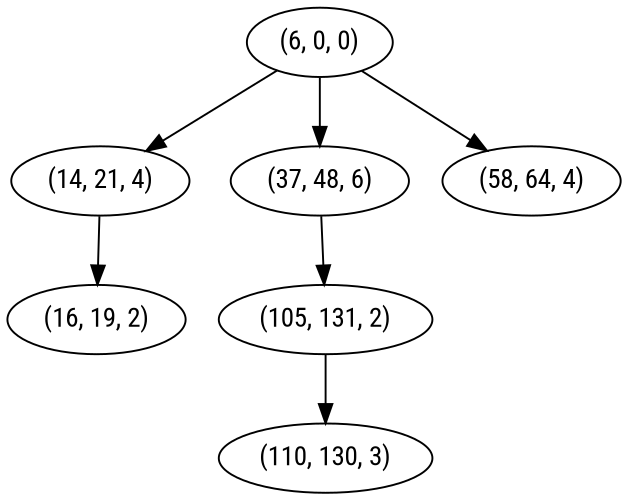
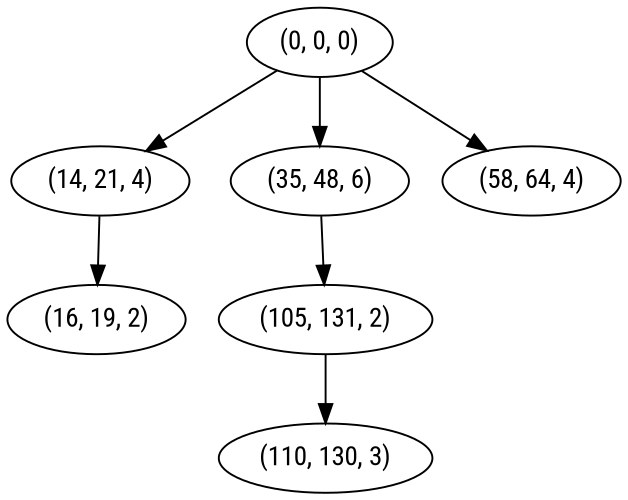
node "(6, 0, 0)": label "(6, 0, 0)" -> "(0, 0, 0)"
node "(37, 48, 6)": label "(37, 48, 6)" -> "(35, 48, 6)"
